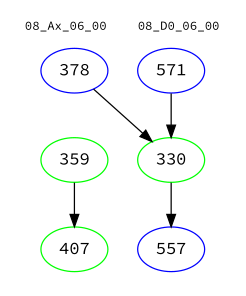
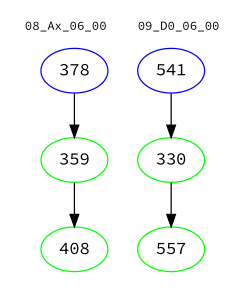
cluster "08_D0_06_00": label "08_D0_06_00" -> "09_D0_06_00"
node "571": label "571" -> "541"
edge "378" -> "330": now "378" -> "359"
node "407": label "407" -> "408"
node "557": color blue -> green
